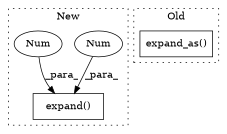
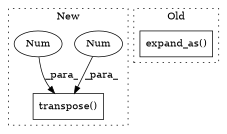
node "expand()": label "expand()" -> "transpose()"
